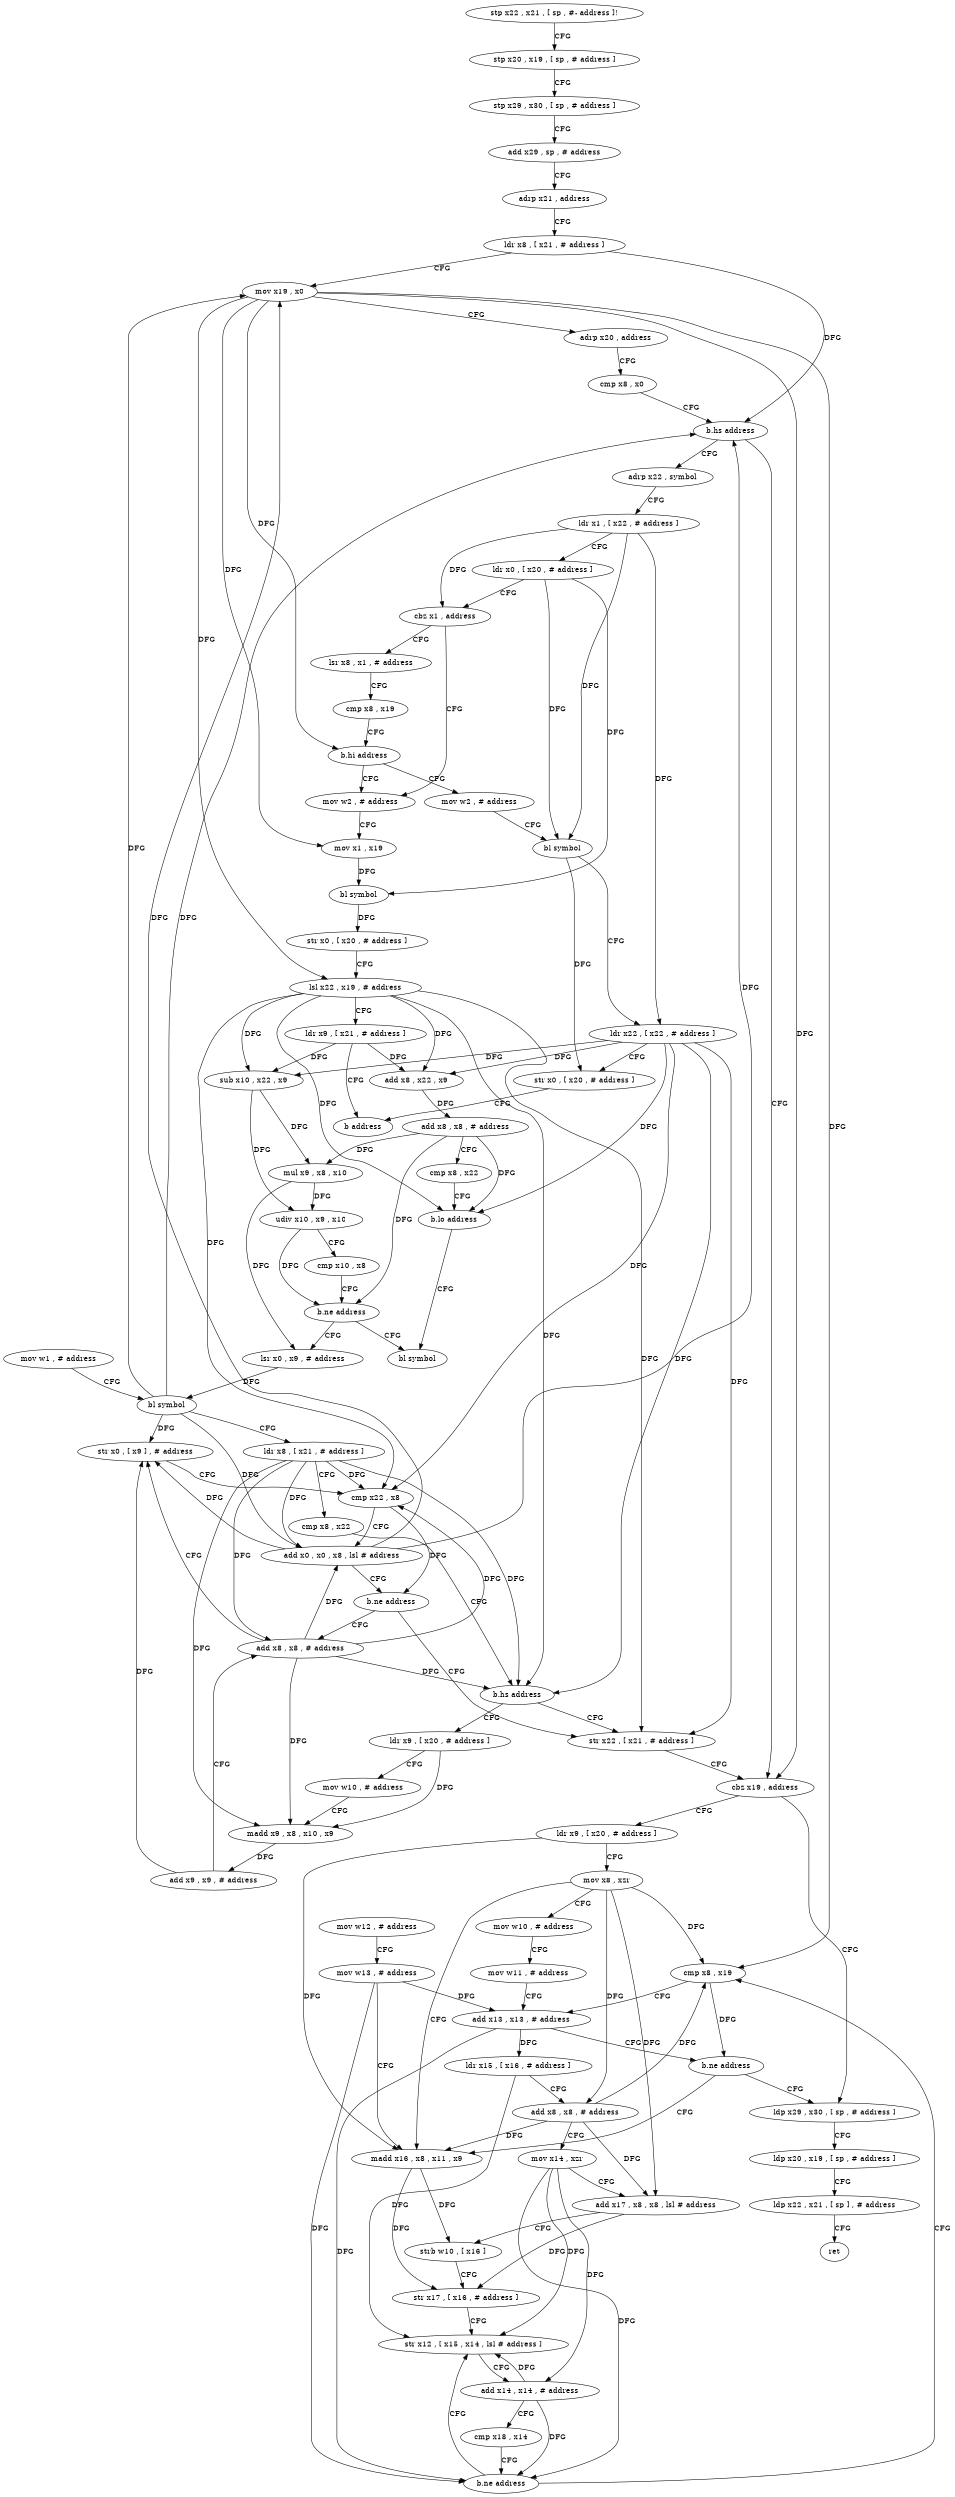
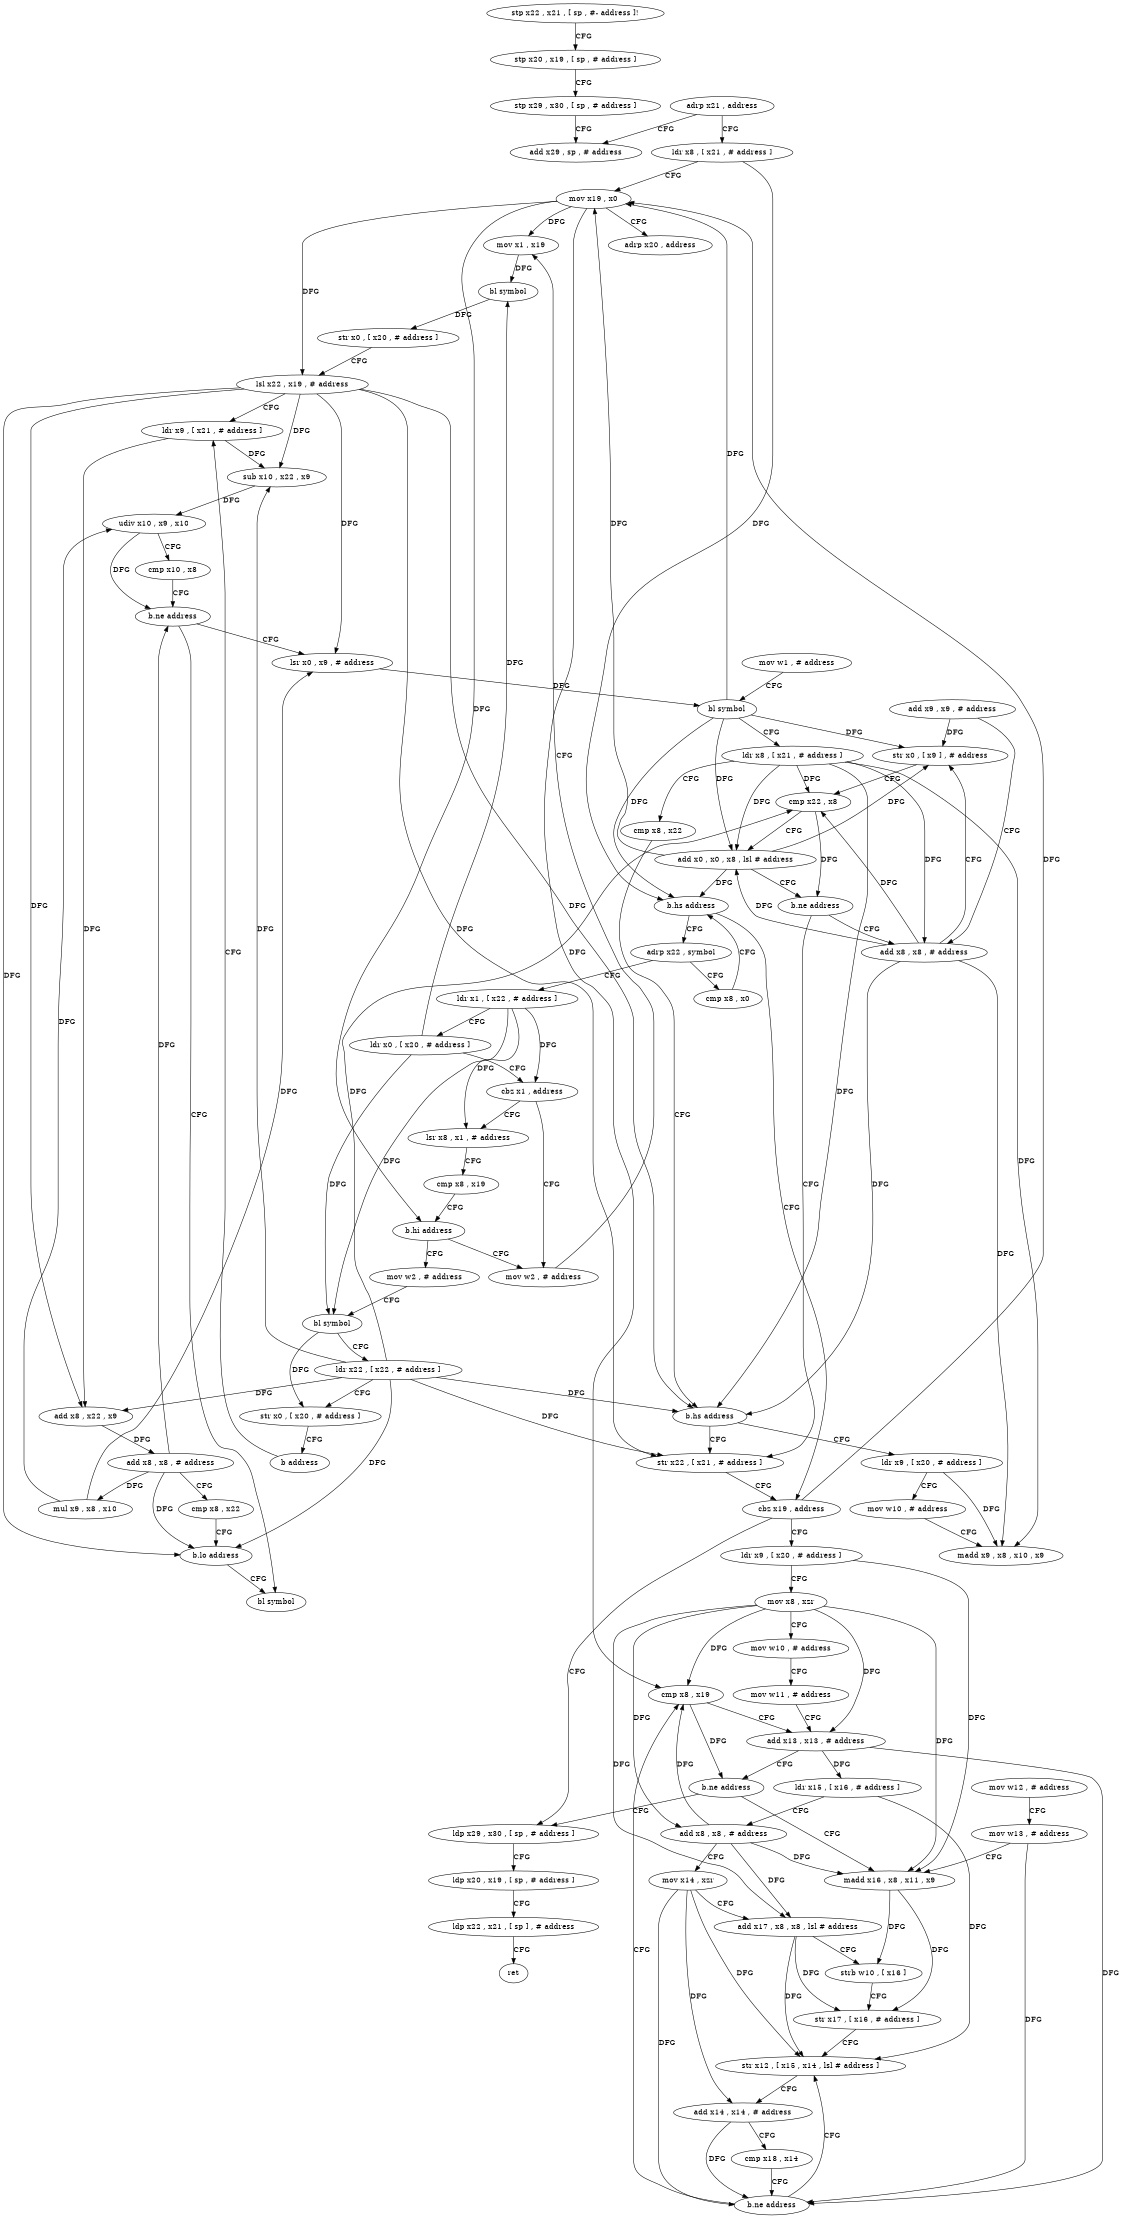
edge "add x29 , sp , # address" -> "adrp x21 , address": reversed
edge "adrp x20 , address" -> "cmp x8 , x0": now "adrp x22 , symbol" -> "cmp x8 , x0"
edge "ldr x1 , [ x22 , # address ]" -> "ldr x22 , [ x22 , # address ]": now "ldr x1 , [ x22 , # address ]" -> "lsr x8 , x1 , # address"
edge "mov x19 , x0" -> "cbz x19 , address": reversed
edge "ldr x9 , [ x21 , # address ]" -> "b address": reversed
edge "sub x10 , x22 , x9" -> "mul x9 , x8 , x10": removed, label "DFG"
edge "lsl x22 , x19 , # address" -> "cmp x22 , x8": now "lsl x22 , x19 , # address" -> "lsr x0 , x9 , # address"
edge "madd x9 , x8 , x10 , x9" -> "add x9 , x9 , # address": removed, label "DFG"
edge "mov w13 , # address" -> "add x13 , x13 , # address": now "mov x8 , xzr" -> "add x13 , x13 , # address"
edge "mov x8 , xzr" -> "madd x16 , x8 , x11 , x9": label "CFG" -> "DFG"
edge "add x14 , x14 , # address" -> "str x12 , [ x15 , x14 , lsl # address ]": now "add x17 , x8 , x8 , lsl # address" -> "str x12 , [ x15 , x14 , lsl # address ]"
